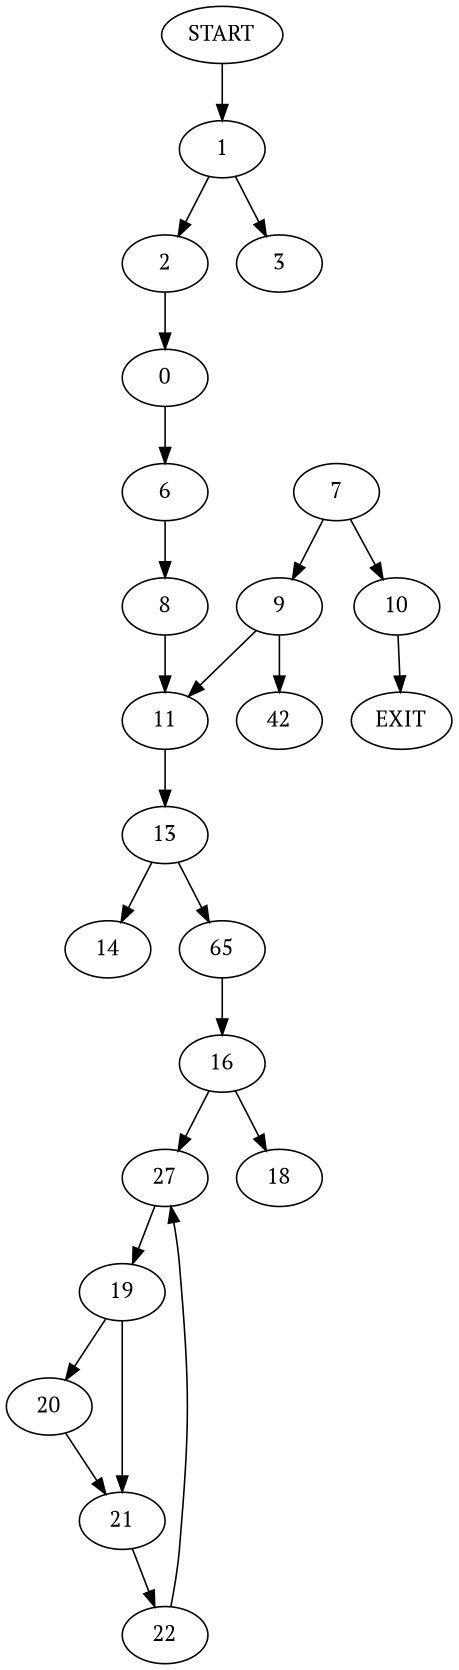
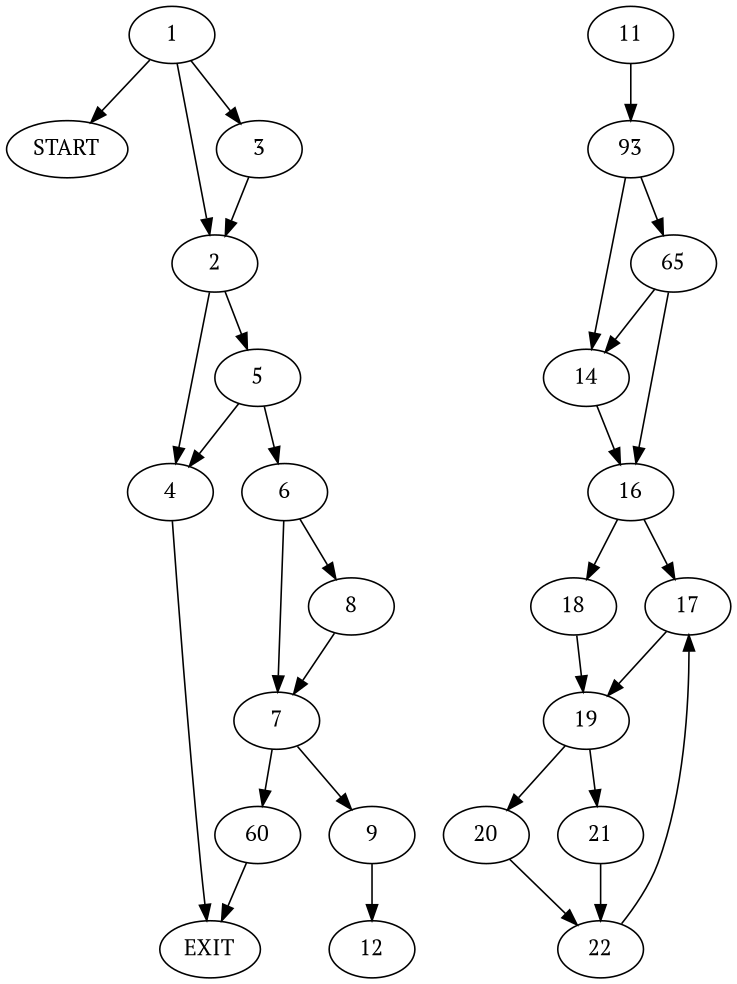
edge "START" -> "1": reversed
edge "3" -> "2": added
edge "65" -> "14": added
node "0": label "0" -> "5"
edge "14" -> "16": added
node "4": added
edge "6" -> "7": added
node "10": label "10" -> "60"
edge "8" -> "11": now "8" -> "7"
edge "18" -> "19": added
edge "9" -> "11": removed
node "42": label "42" -> "12"
node "13": label "13" -> "93"
node "27": label "27" -> "17"
edge "20" -> "21": now "20" -> "22"
